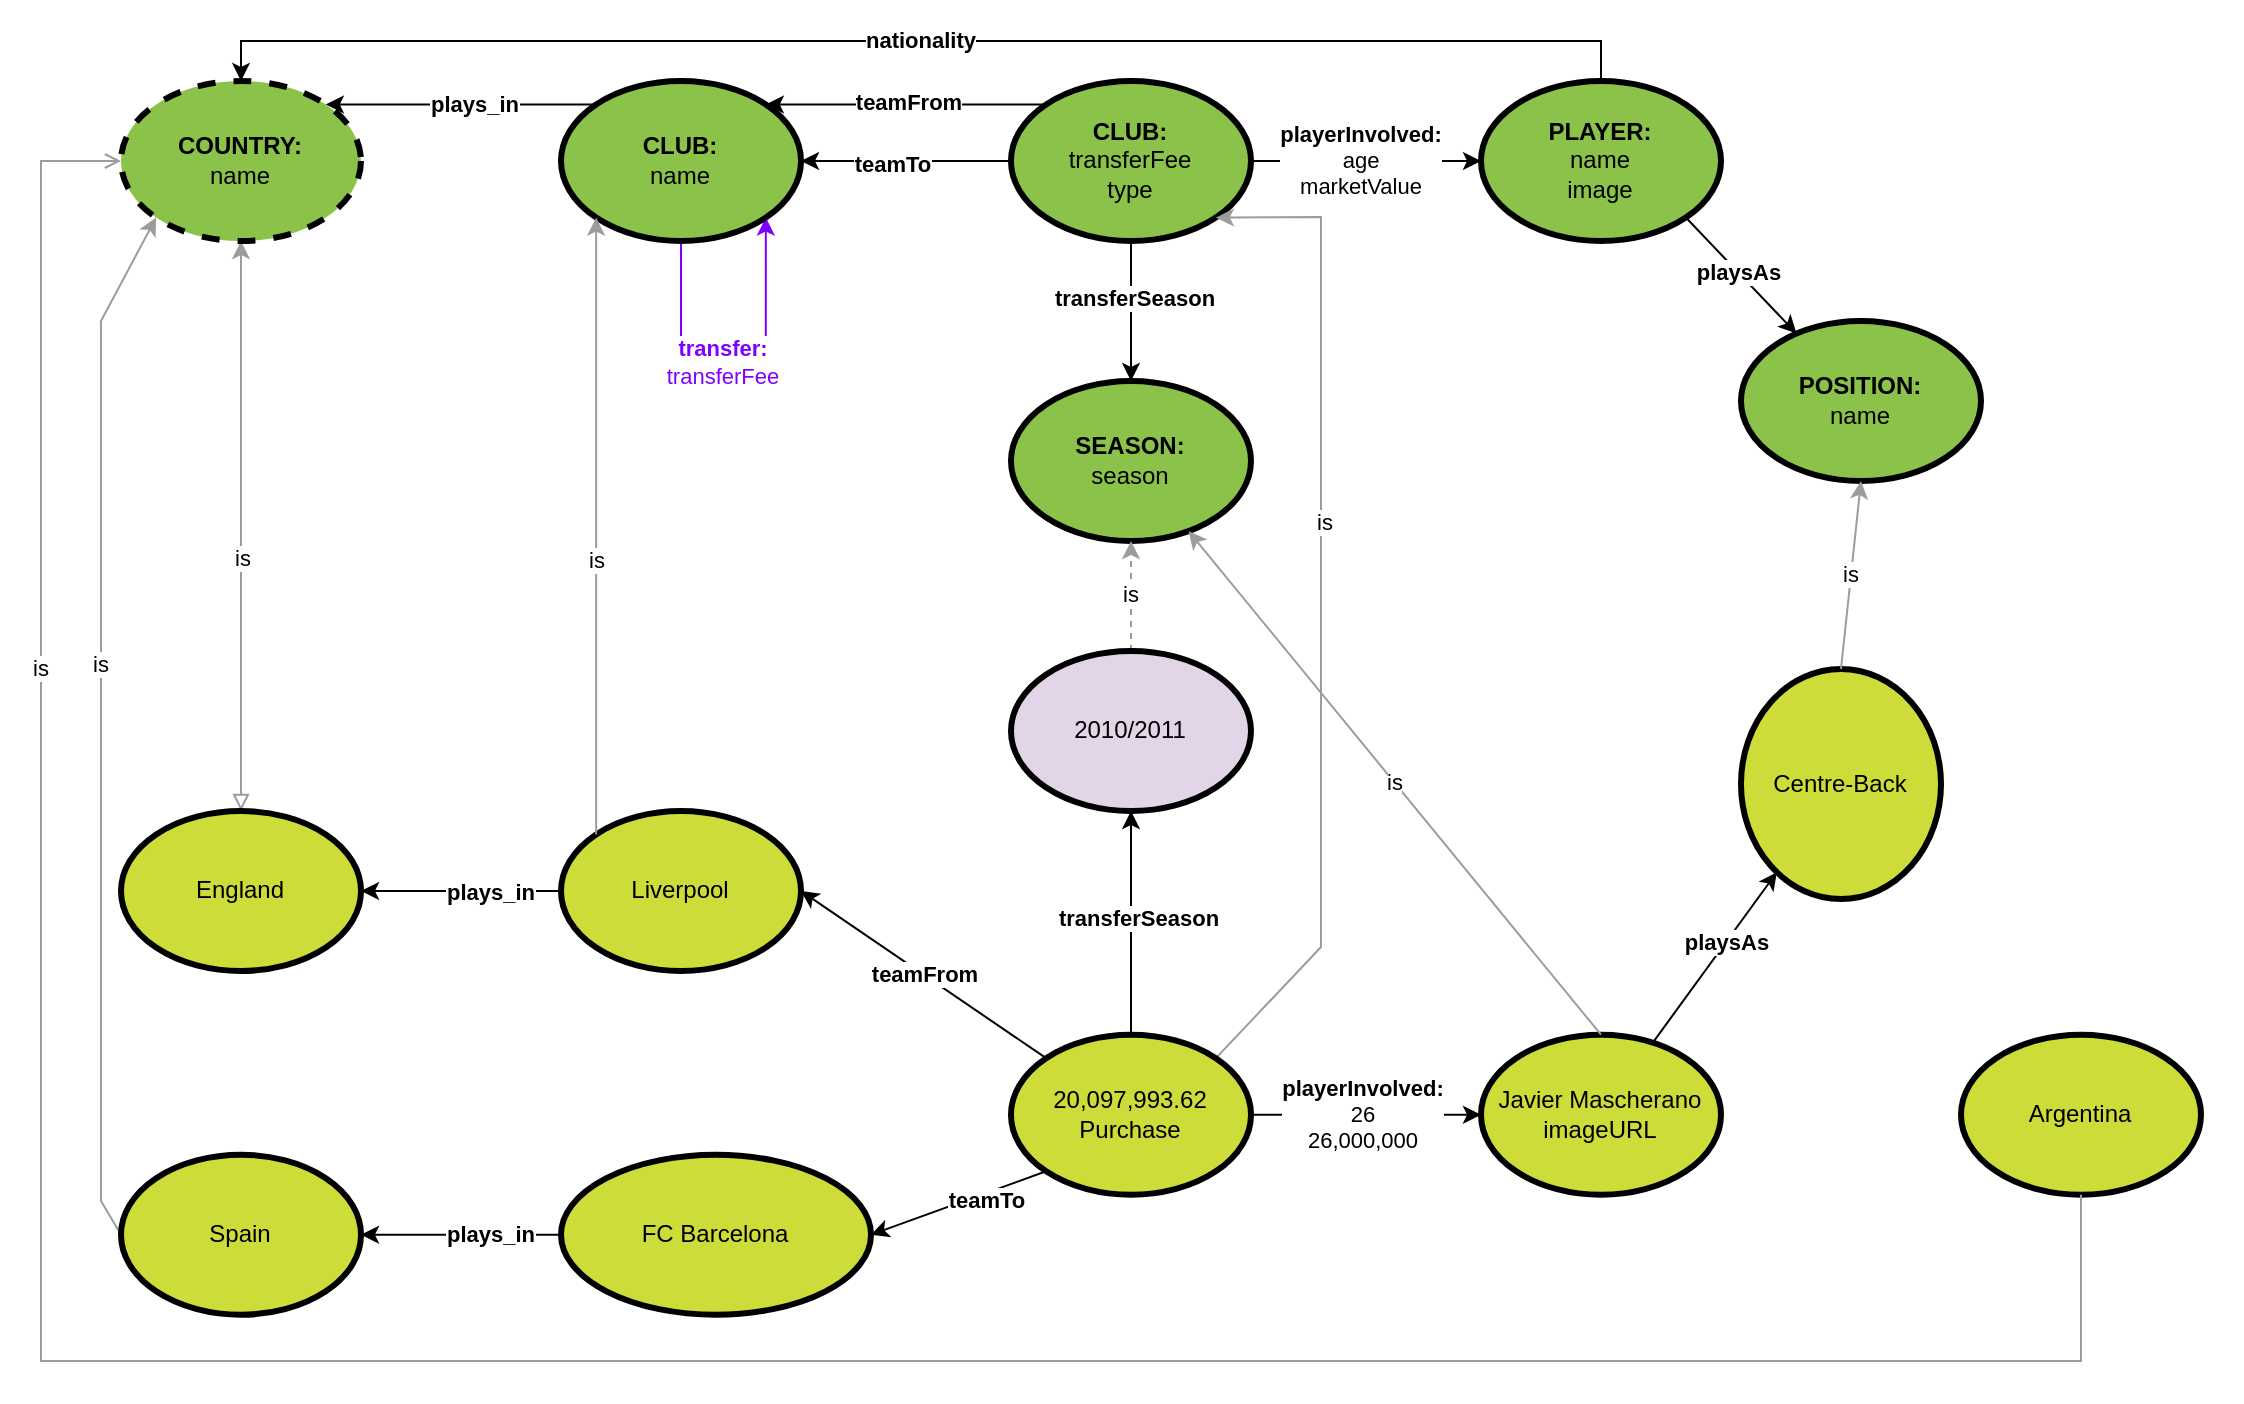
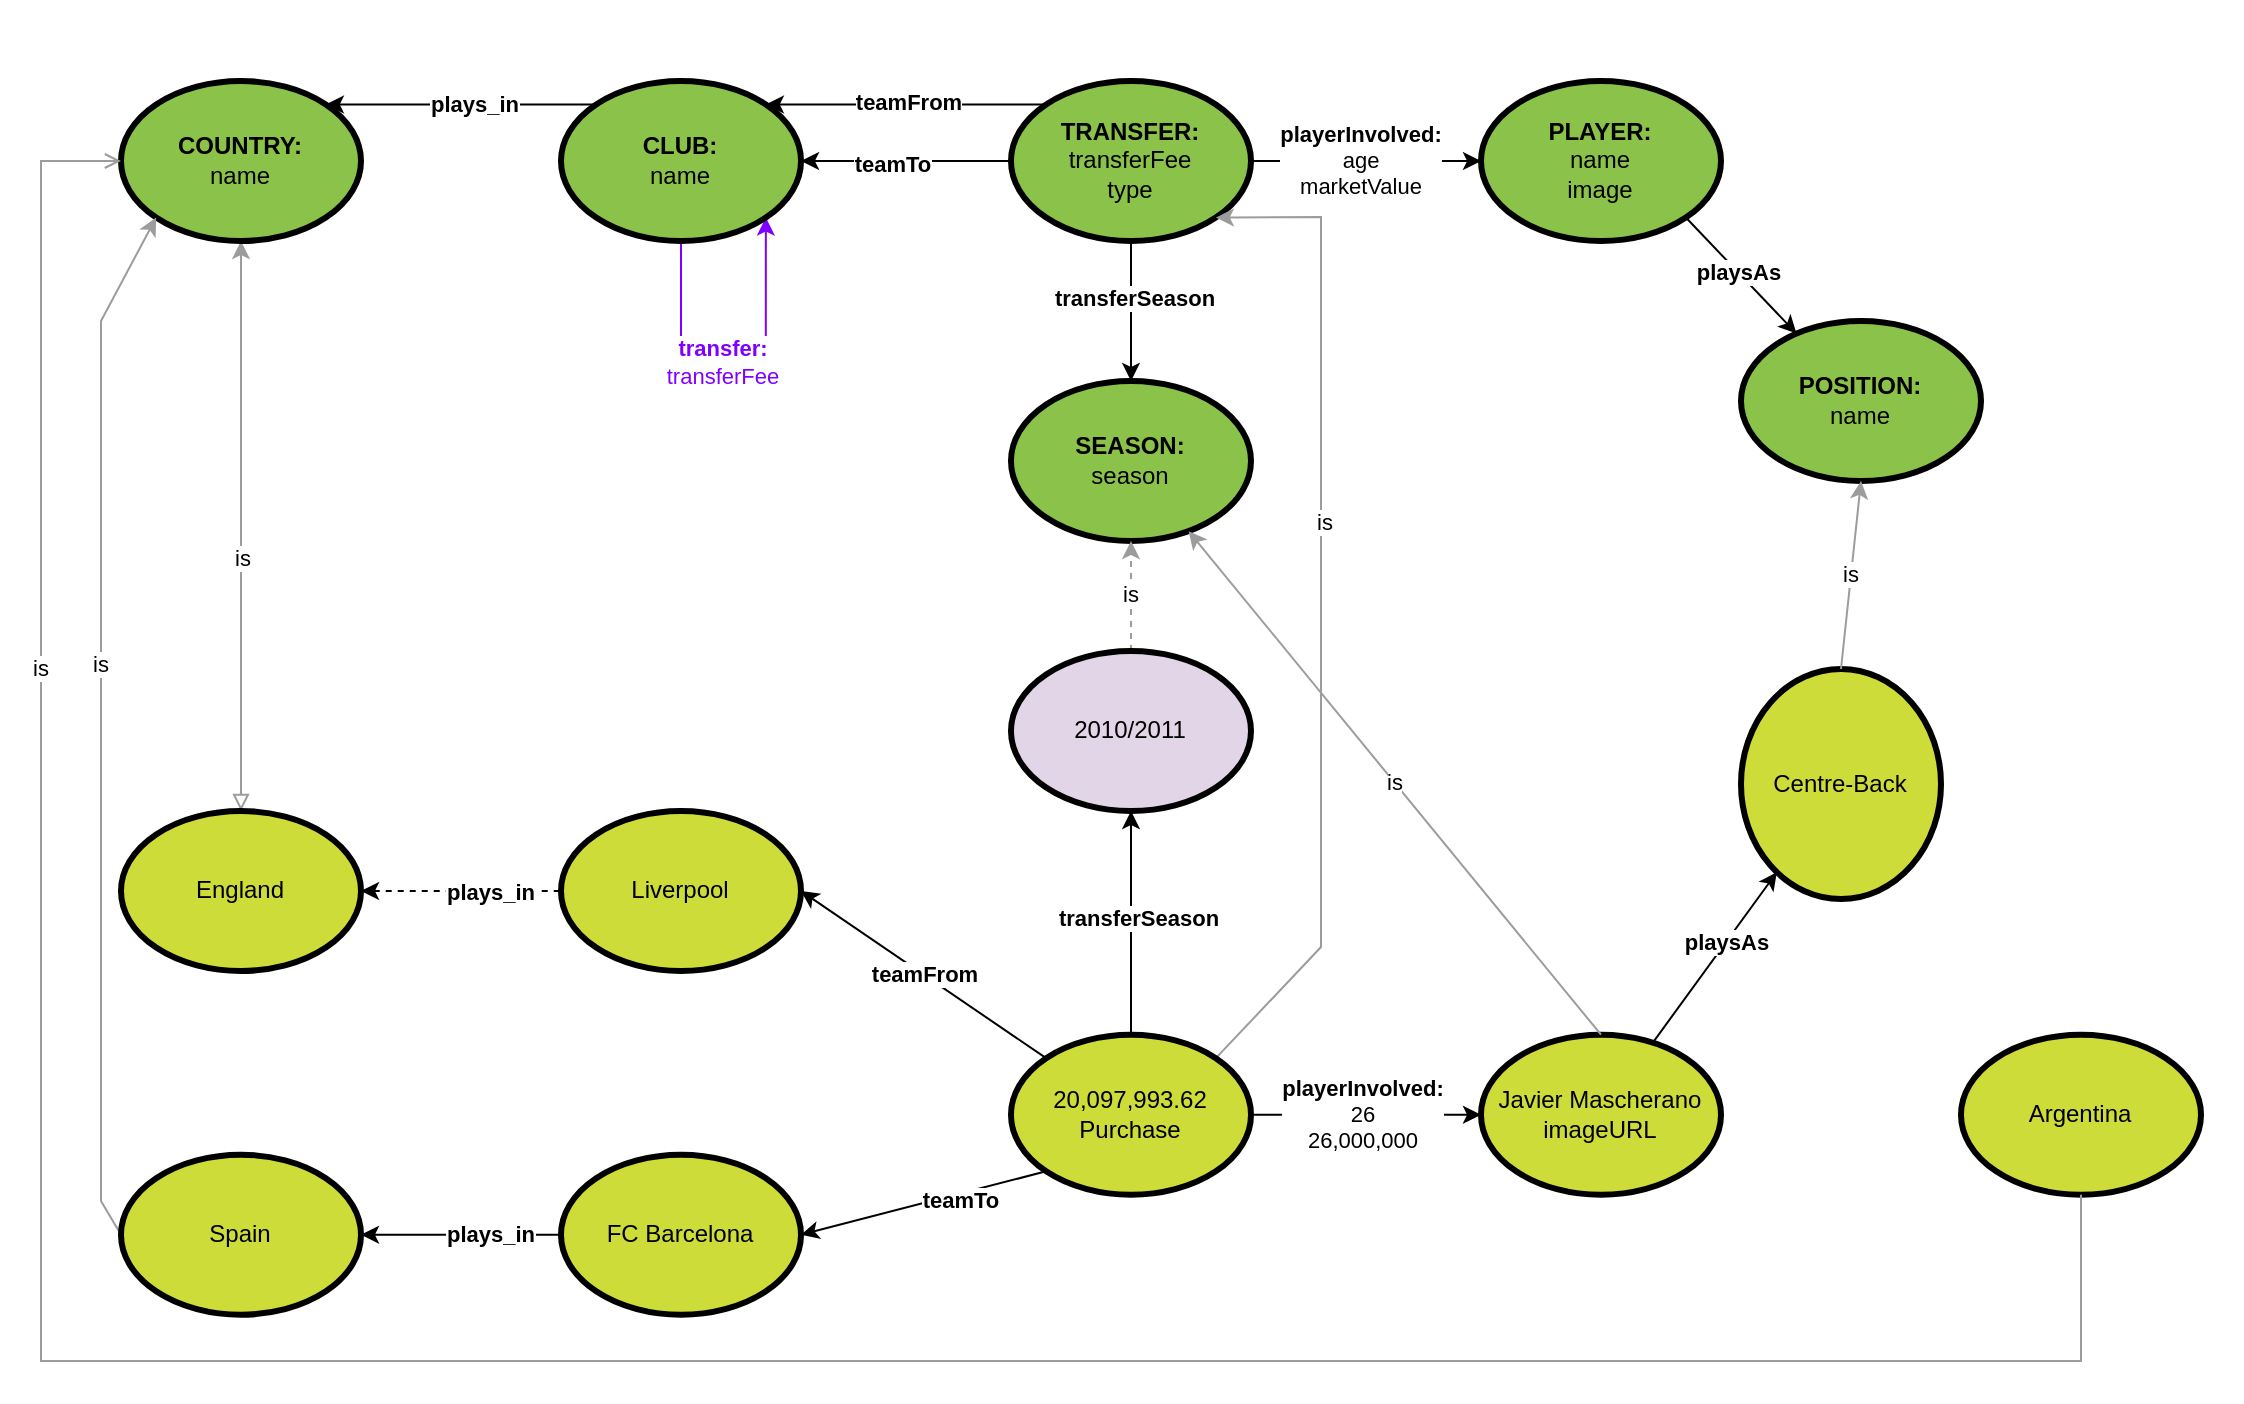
edge "PLAYER: name image" -> "COUNTRY: name": removed, label "nationality"
node "COUNTRY: name": style dashed -> solid
node "CLUB: transferFee type": label "CLUB: transferFee type" -> "TRANSFER: transferFee type"
edge "Liverpool" -> "CLUB: name": removed, label "is"
edge "Liverpool" -> "England": style solid -> dashed
node "FC Barcelona": size 310x160 -> 240x160
